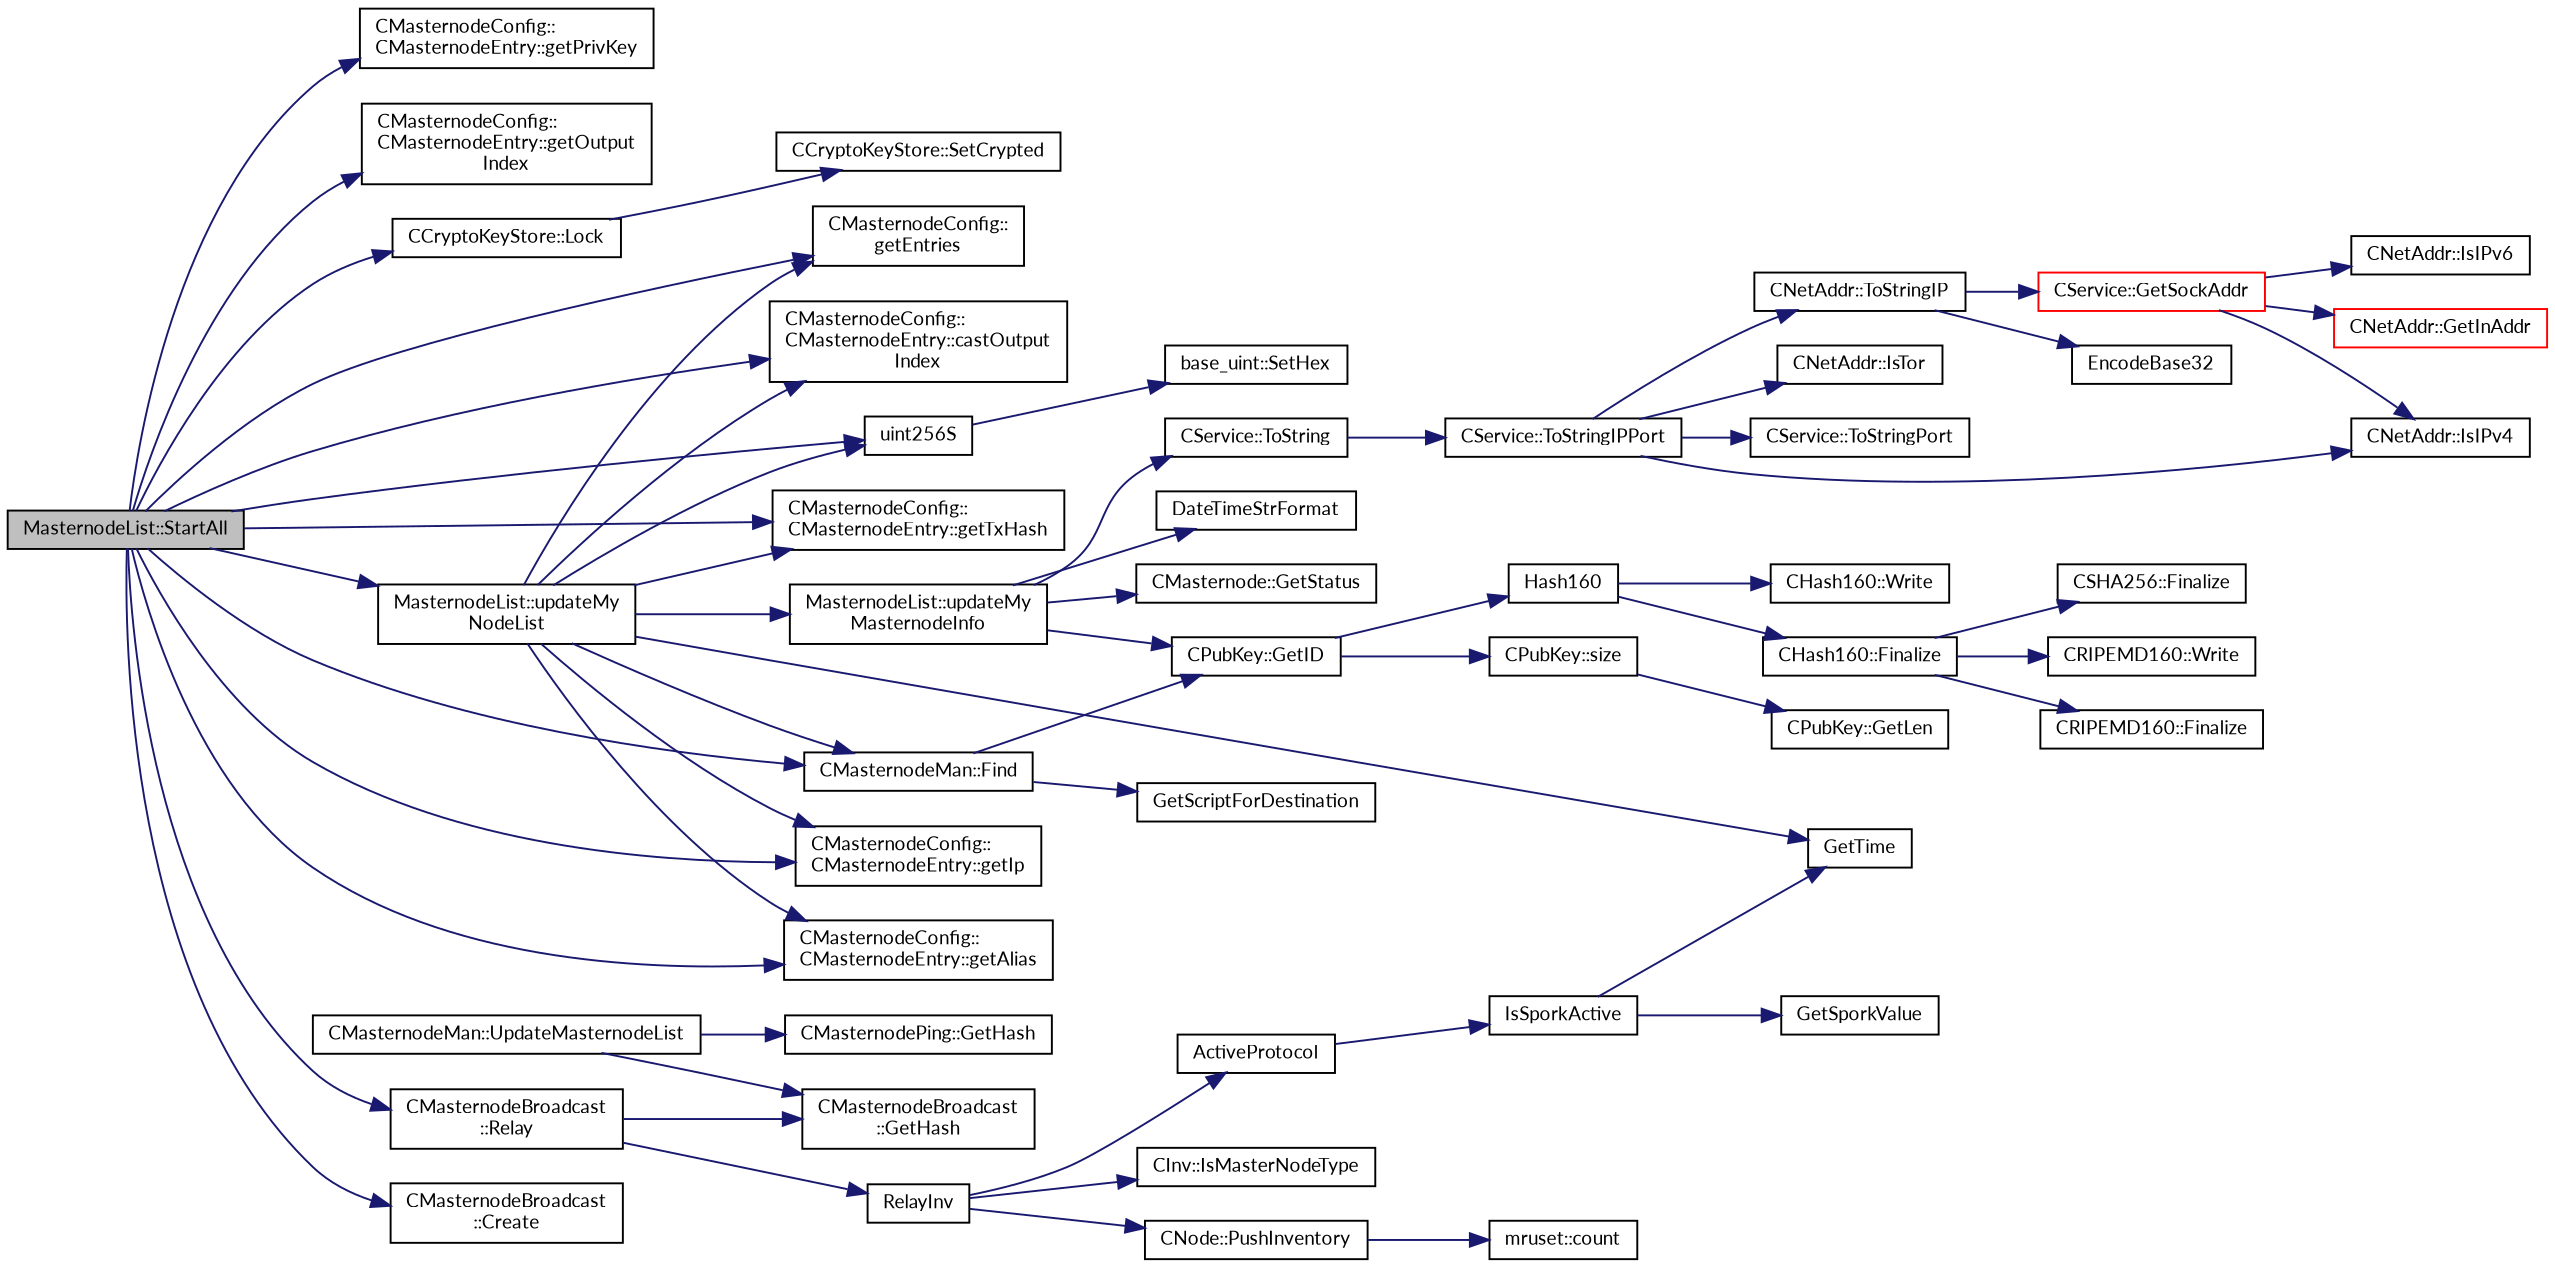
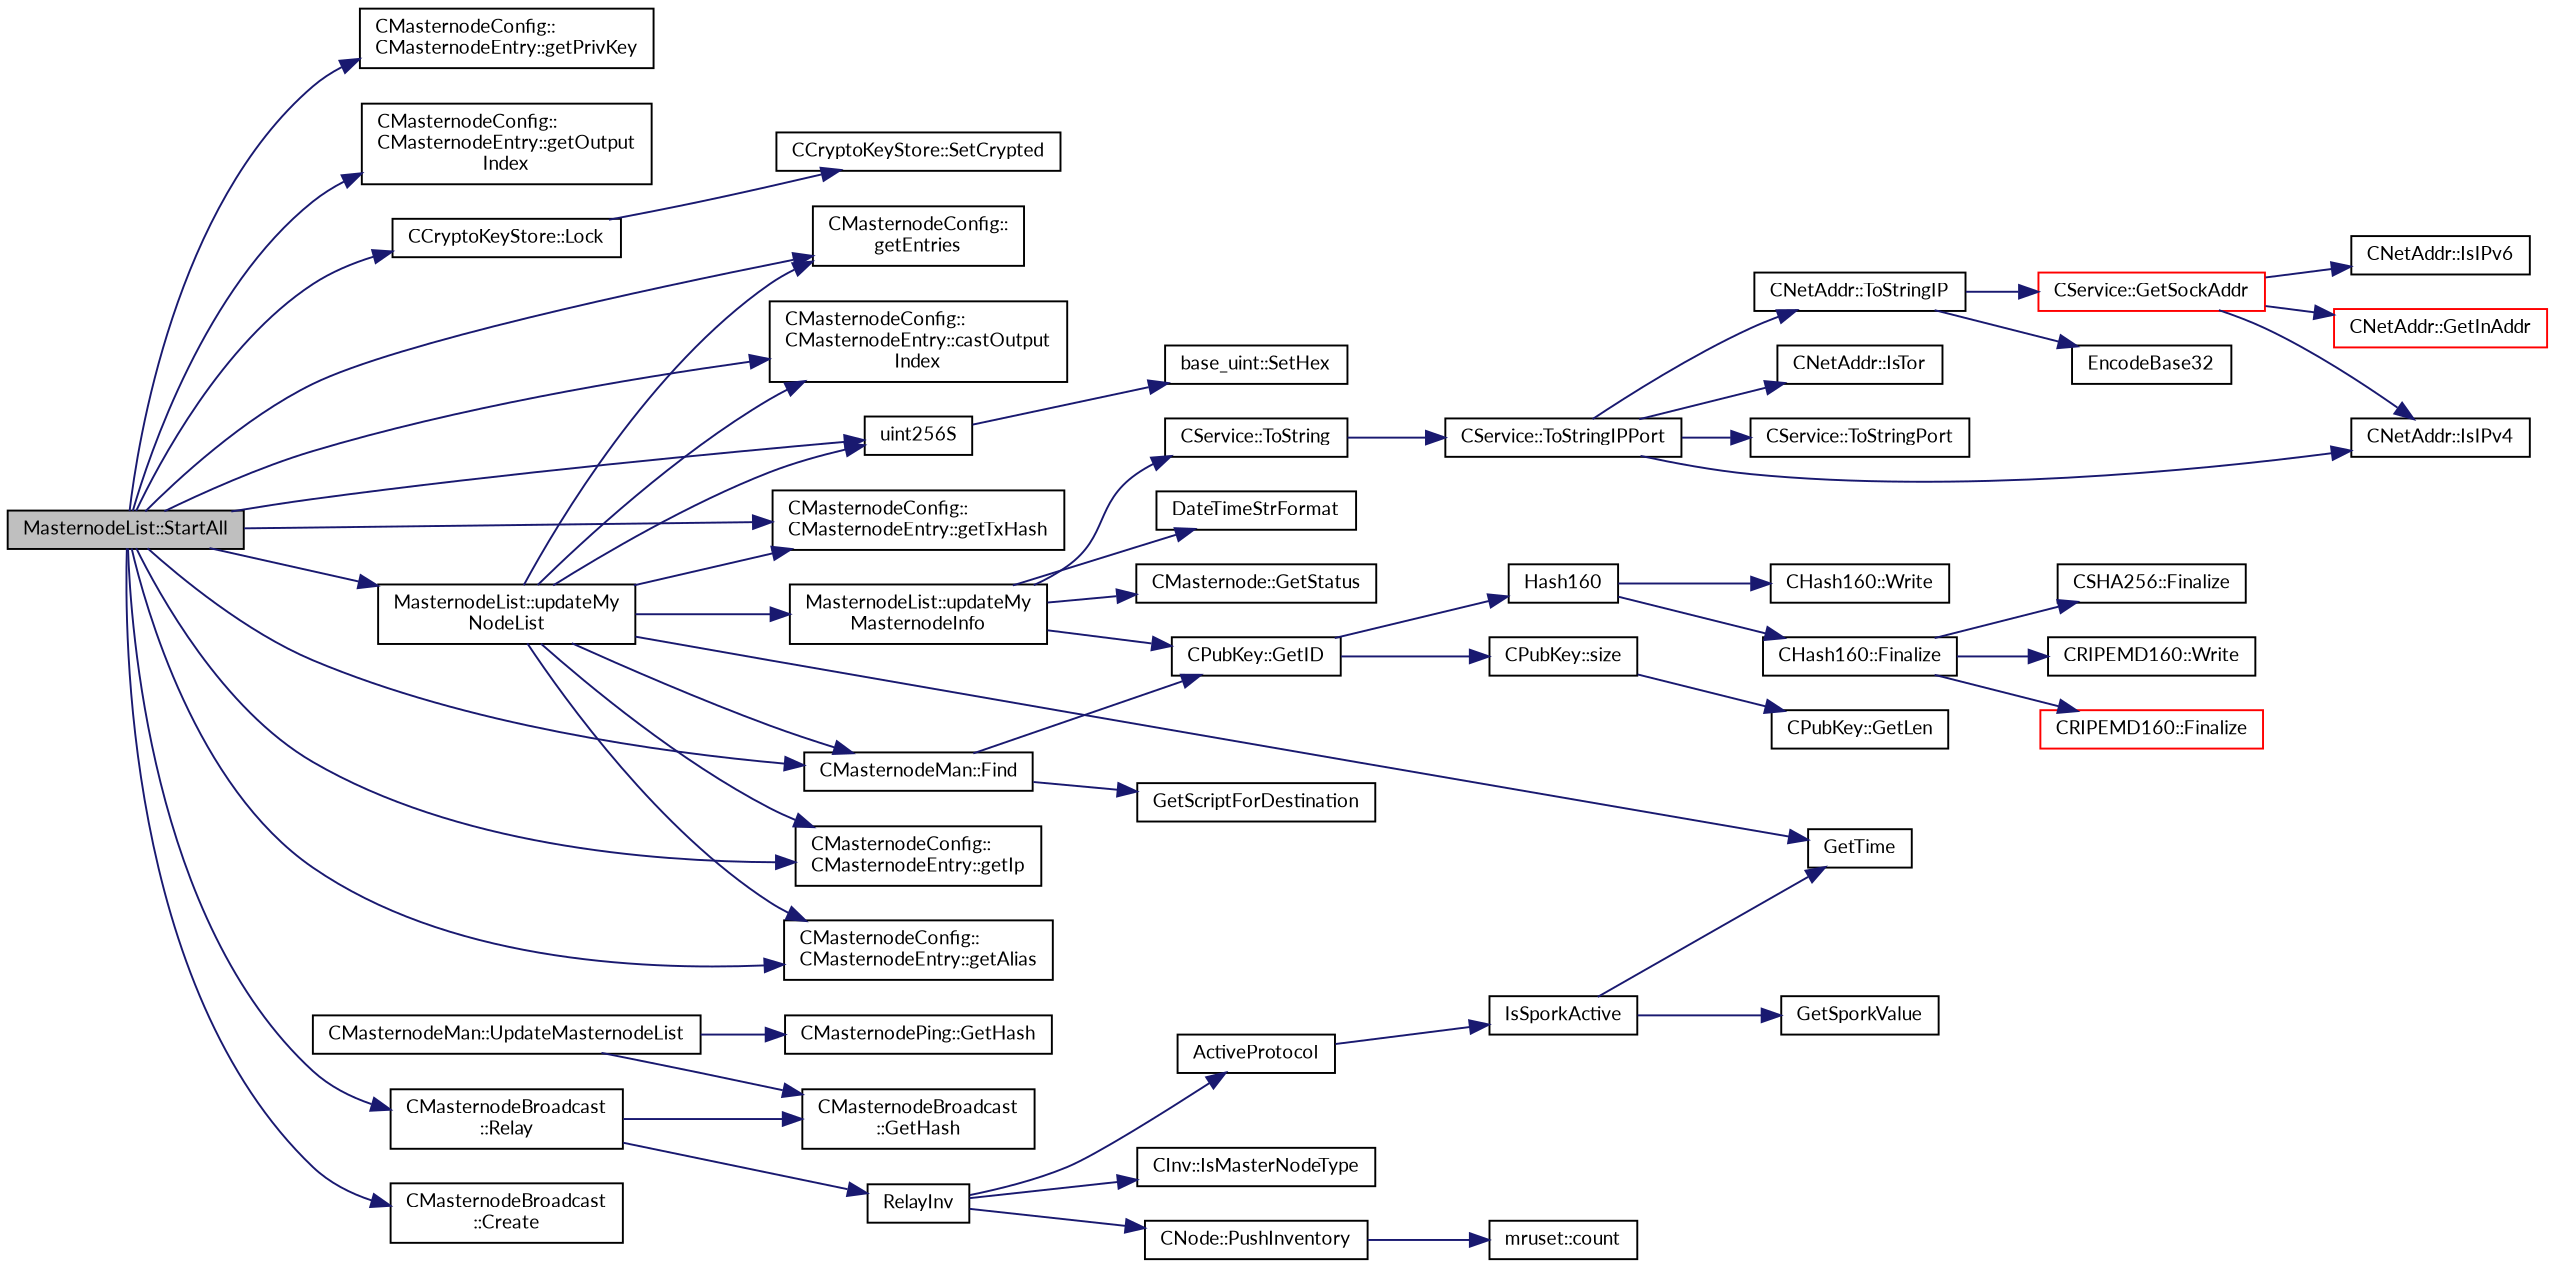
node "CRIPEMD160::Finalize": color black -> red
